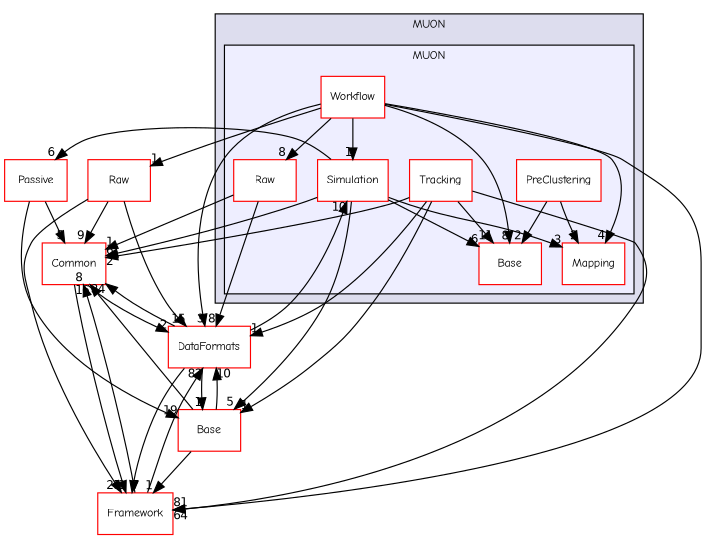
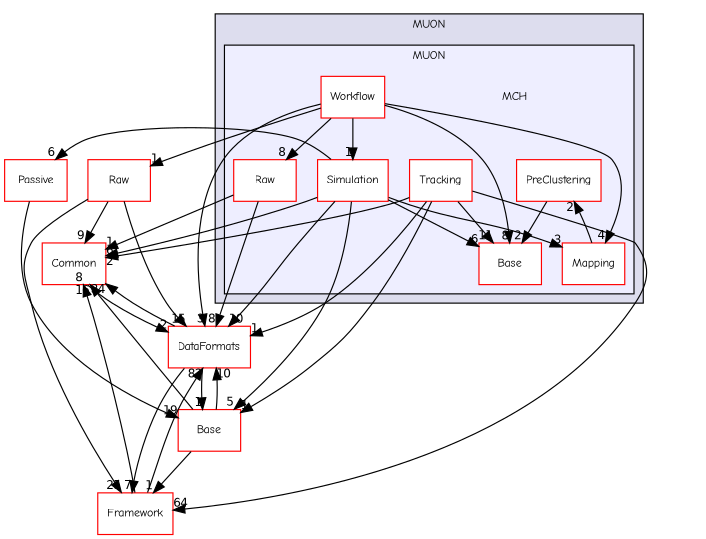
node "MCH": added
edge "PreClustering" -> "Mapping": reversed
edge "Passive" -> "Common": removed
edge "DataFormats" -> "Simulation": reversed
edge "Common" -> "Framework": removed
edge "Workflow" -> "Framework": removed
